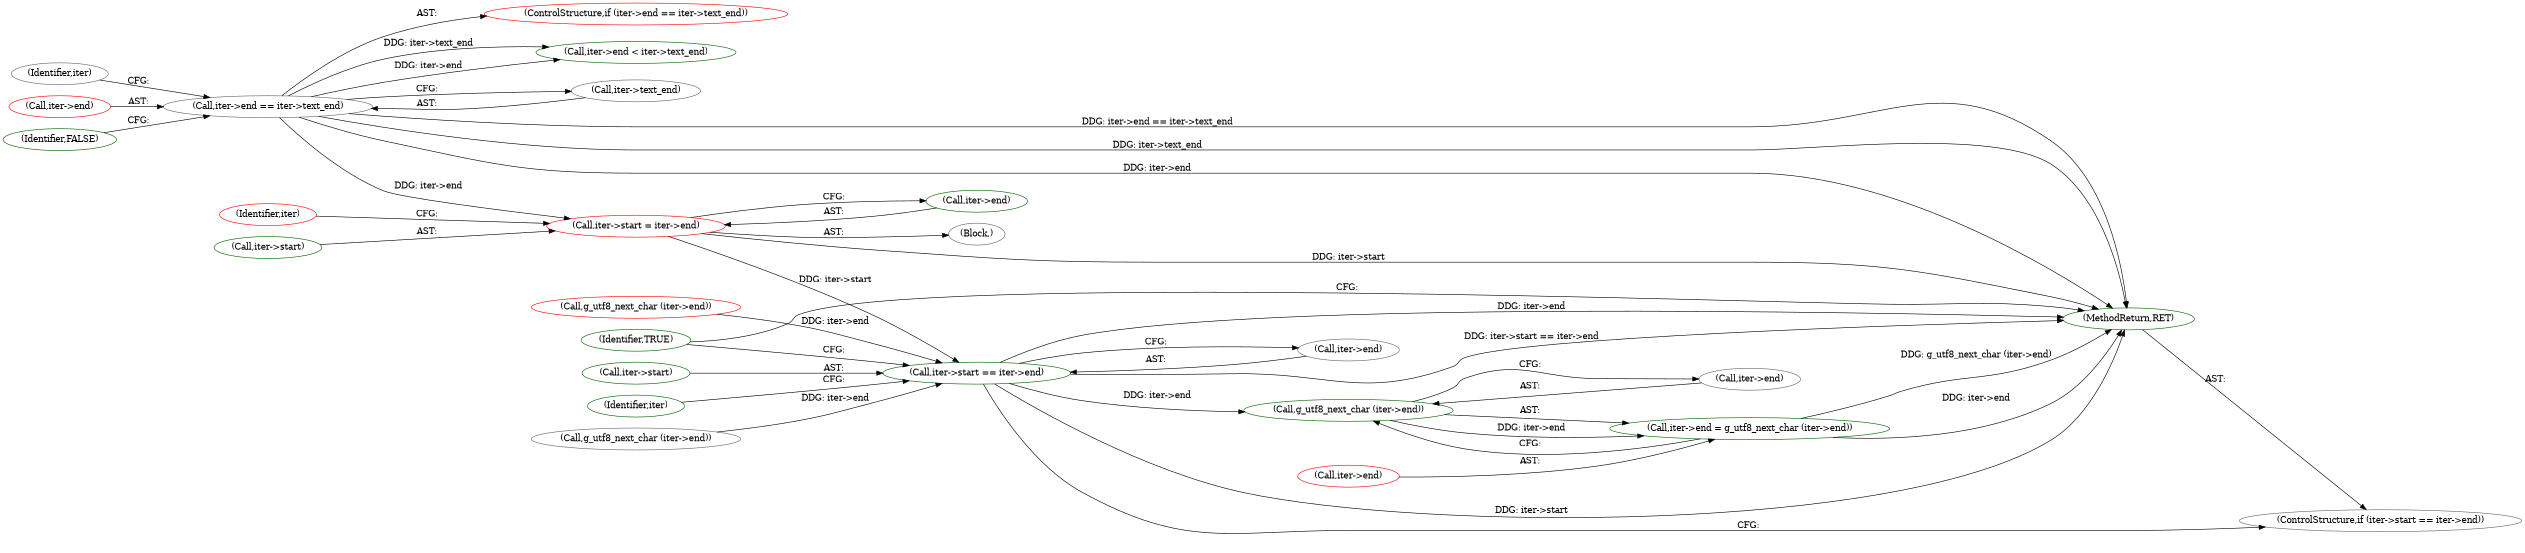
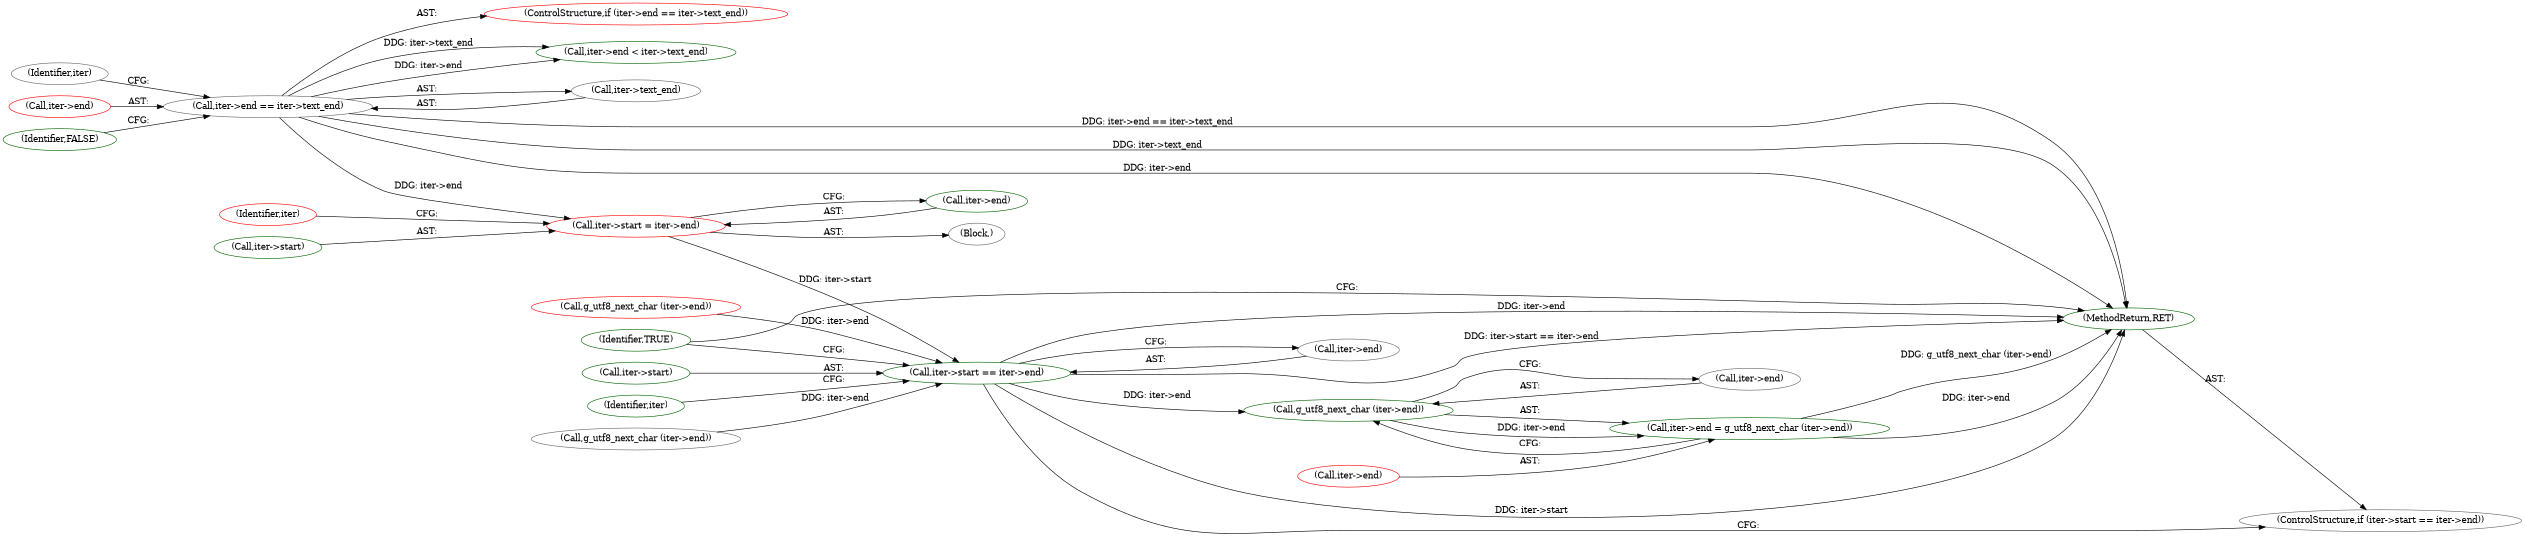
edge "(Call,iter->end == iter->text_end)" -> "(Call,iter->text_end)": label "CFG: " -> "AST: "
edge "(Call,iter->start = iter->end)" -> "(MethodReturn,RET)": removed, label "DDG: iter->start"
